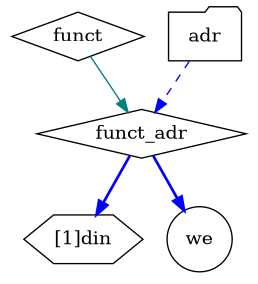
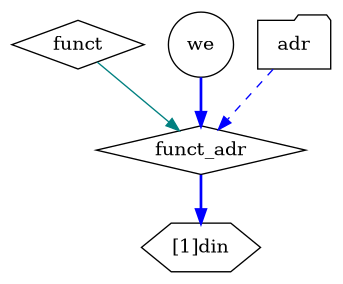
edge "funct_adr" -> "we": reversed
